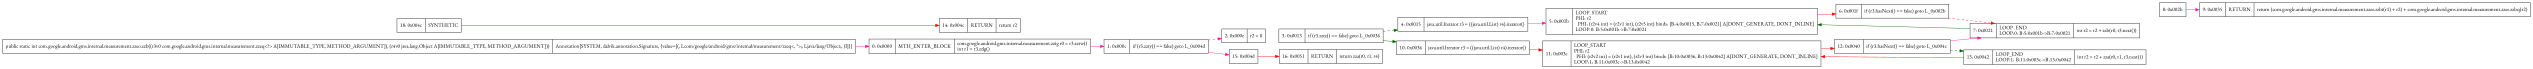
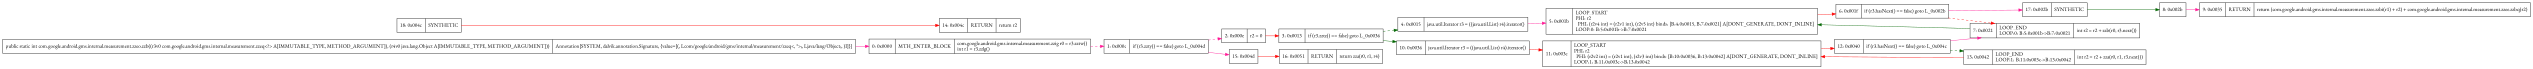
node "17: 0x002b": added
edge "2: 0x000e" -> "3: 0x0013": added
edge "0: 0x0000" -> "1: 0x000c": style solid -> dashed
